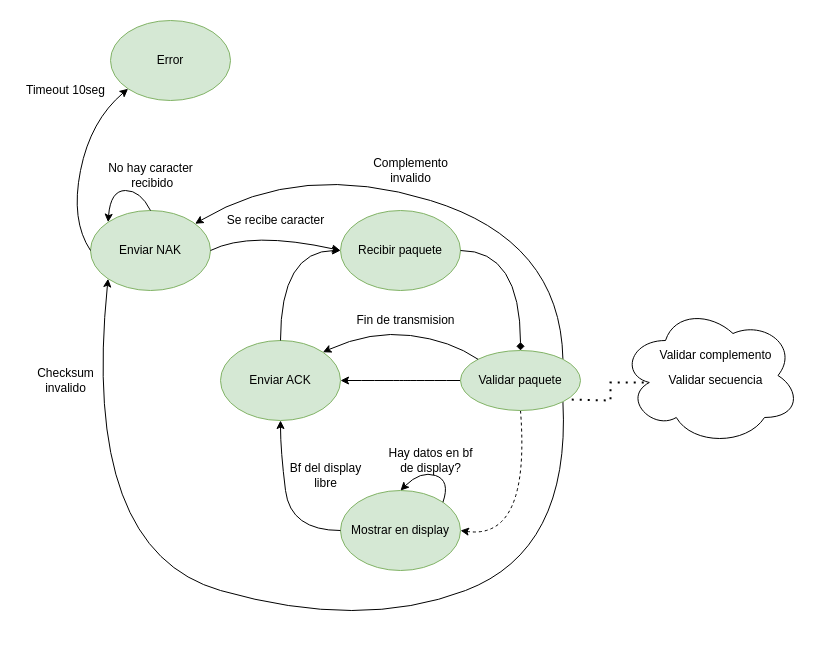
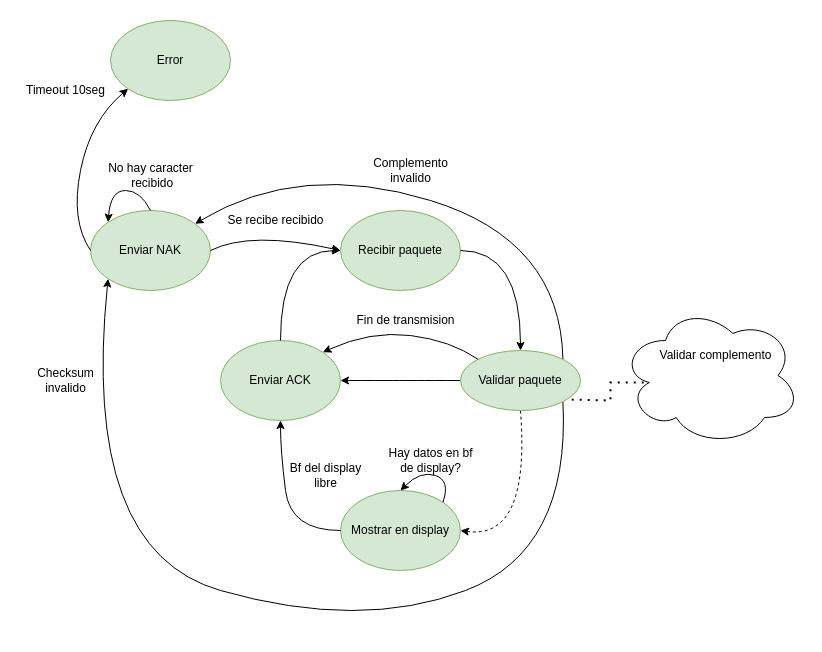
node "Se recibe caracter": label "Se recibe caracter" -> "Se recibe recibido"
edge "Recibir paquete" -> "Validar paquete": arrowhead diamond -> classic
node "Validar secuencia": removed
